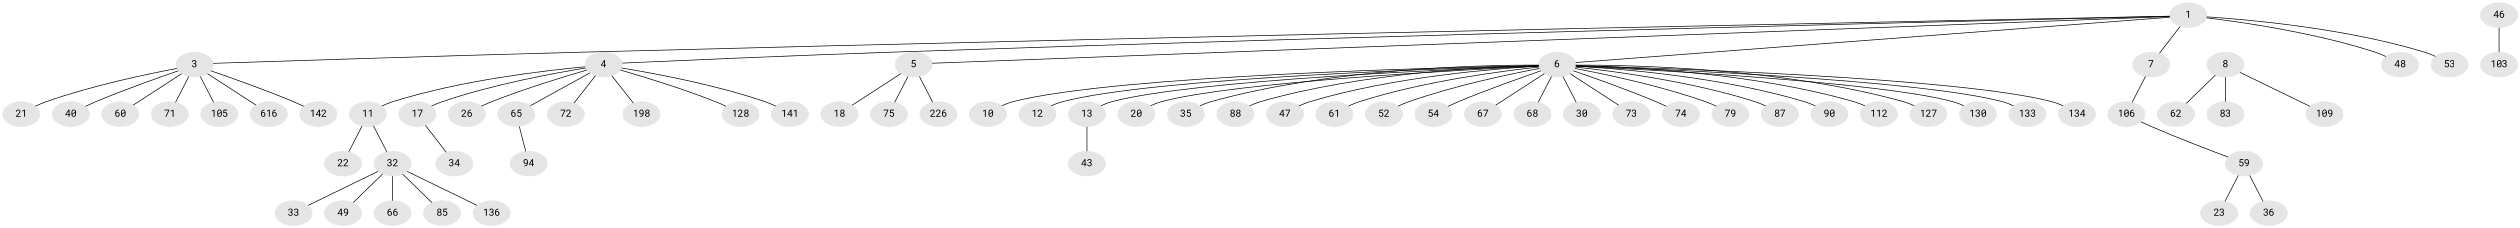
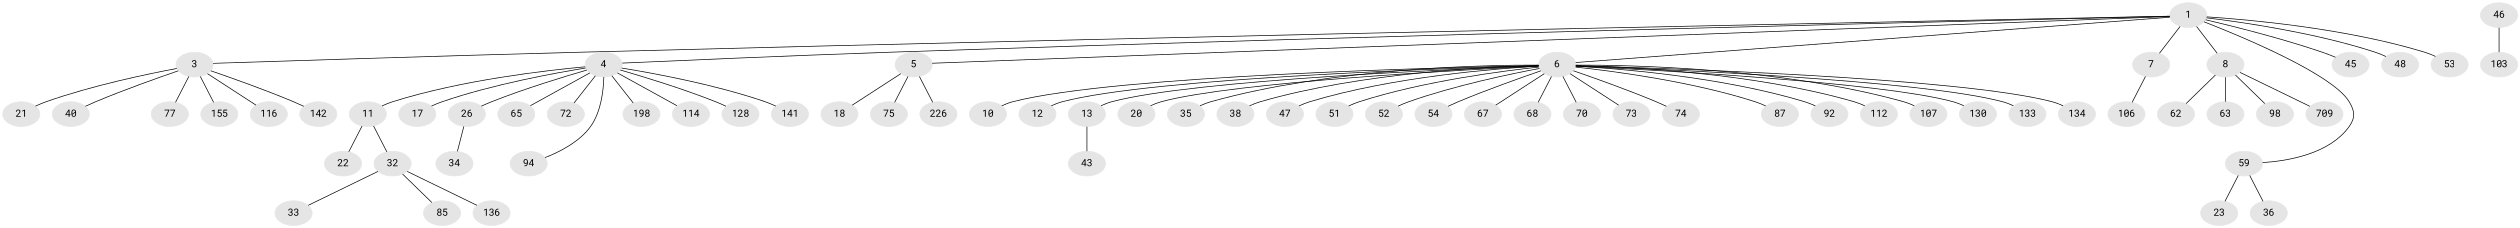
edge "1" -- "8": added
node "45": added
node "60": removed
node "71": label "71" -> "77"
node "105": label "105" -> "155"
node "616": label "616" -> "116"
node "114": added
node "88": label "88" -> "38"
node "61": label "61" -> "51"
node "30": label "30" -> "70"
node "79": removed
node "90": label "90" -> "92"
node "127": label "127" -> "107"
node "83": label "83" -> "63"
node "98": added
node "109": label "109" -> "709"
edge "17" -- "34": now "26" -- "34"
edge "65" -- "94": now "4" -- "94"
edge "106" -- "59": now "1" -- "59"
node "49": removed
node "66": removed
